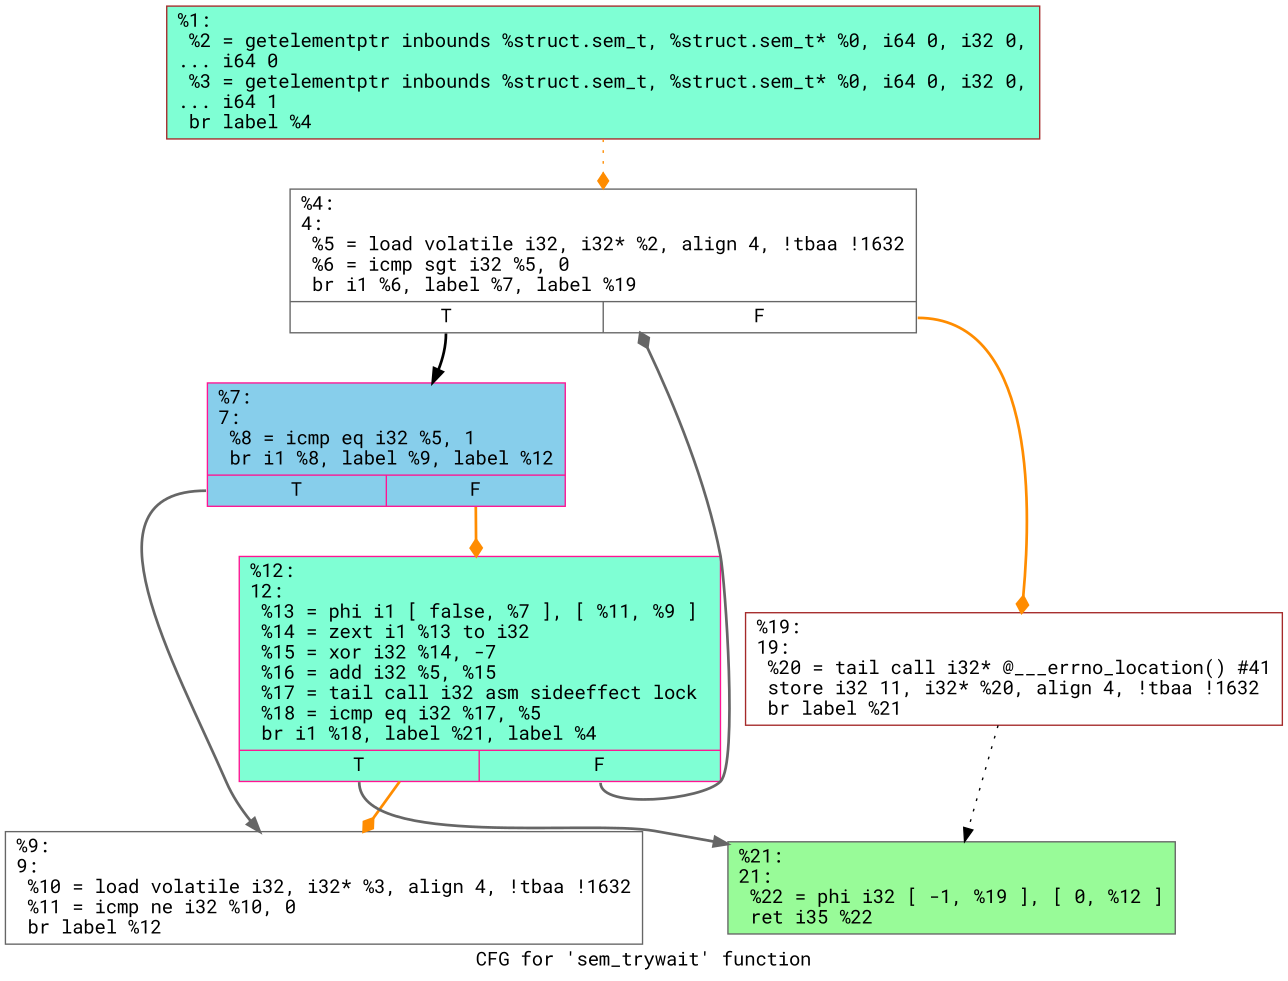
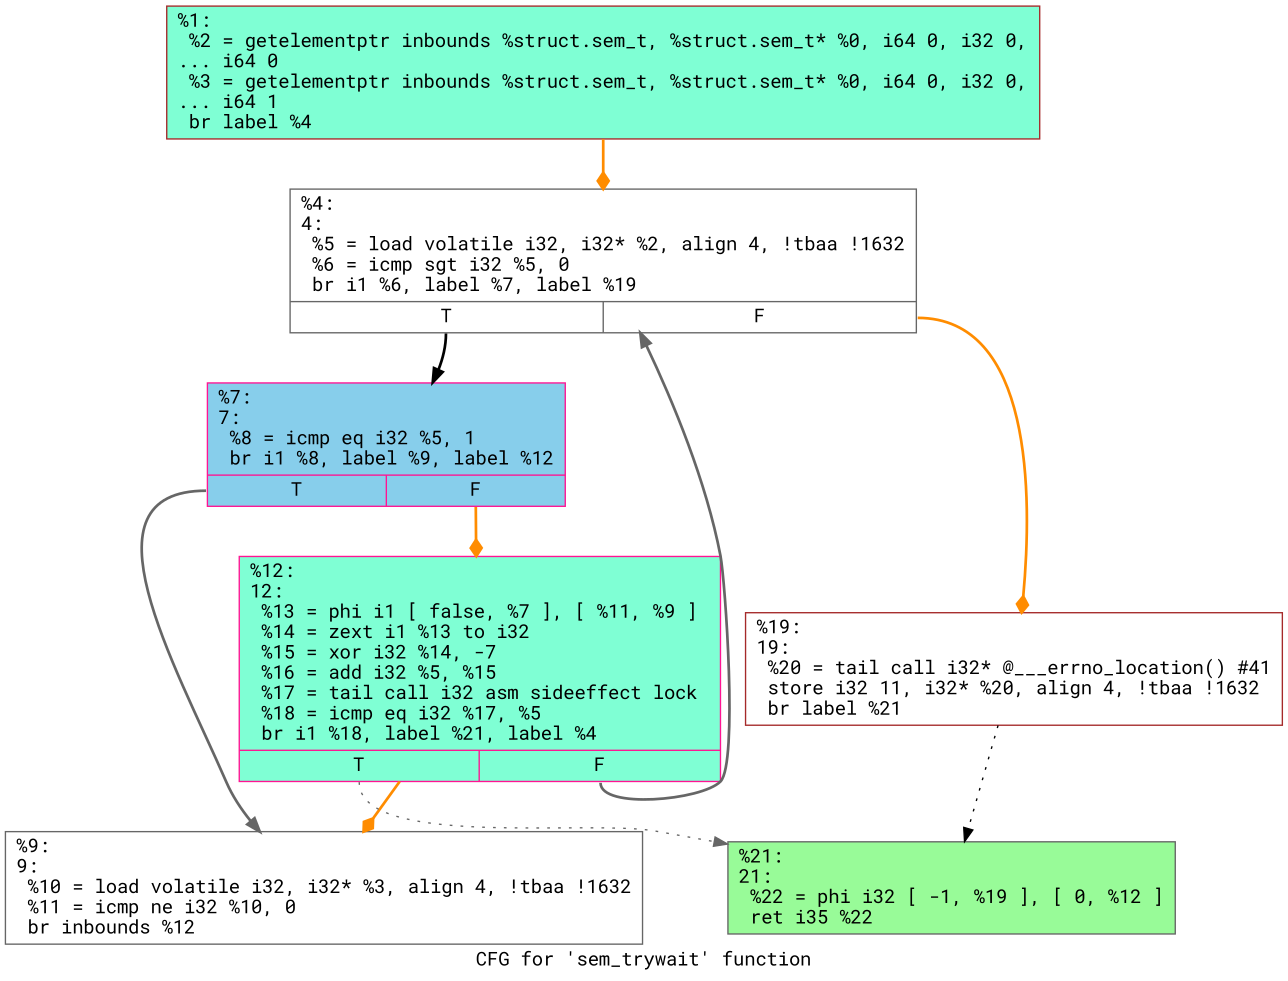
edge "%1:" -> "%4:": style dotted -> bold
edge "%12:" -> "%4:": arrowhead diamond -> normal
edge "%12:" -> "%21:": style bold -> dotted
node "%9:": text "br label %12" -> "br inbounds %12"
